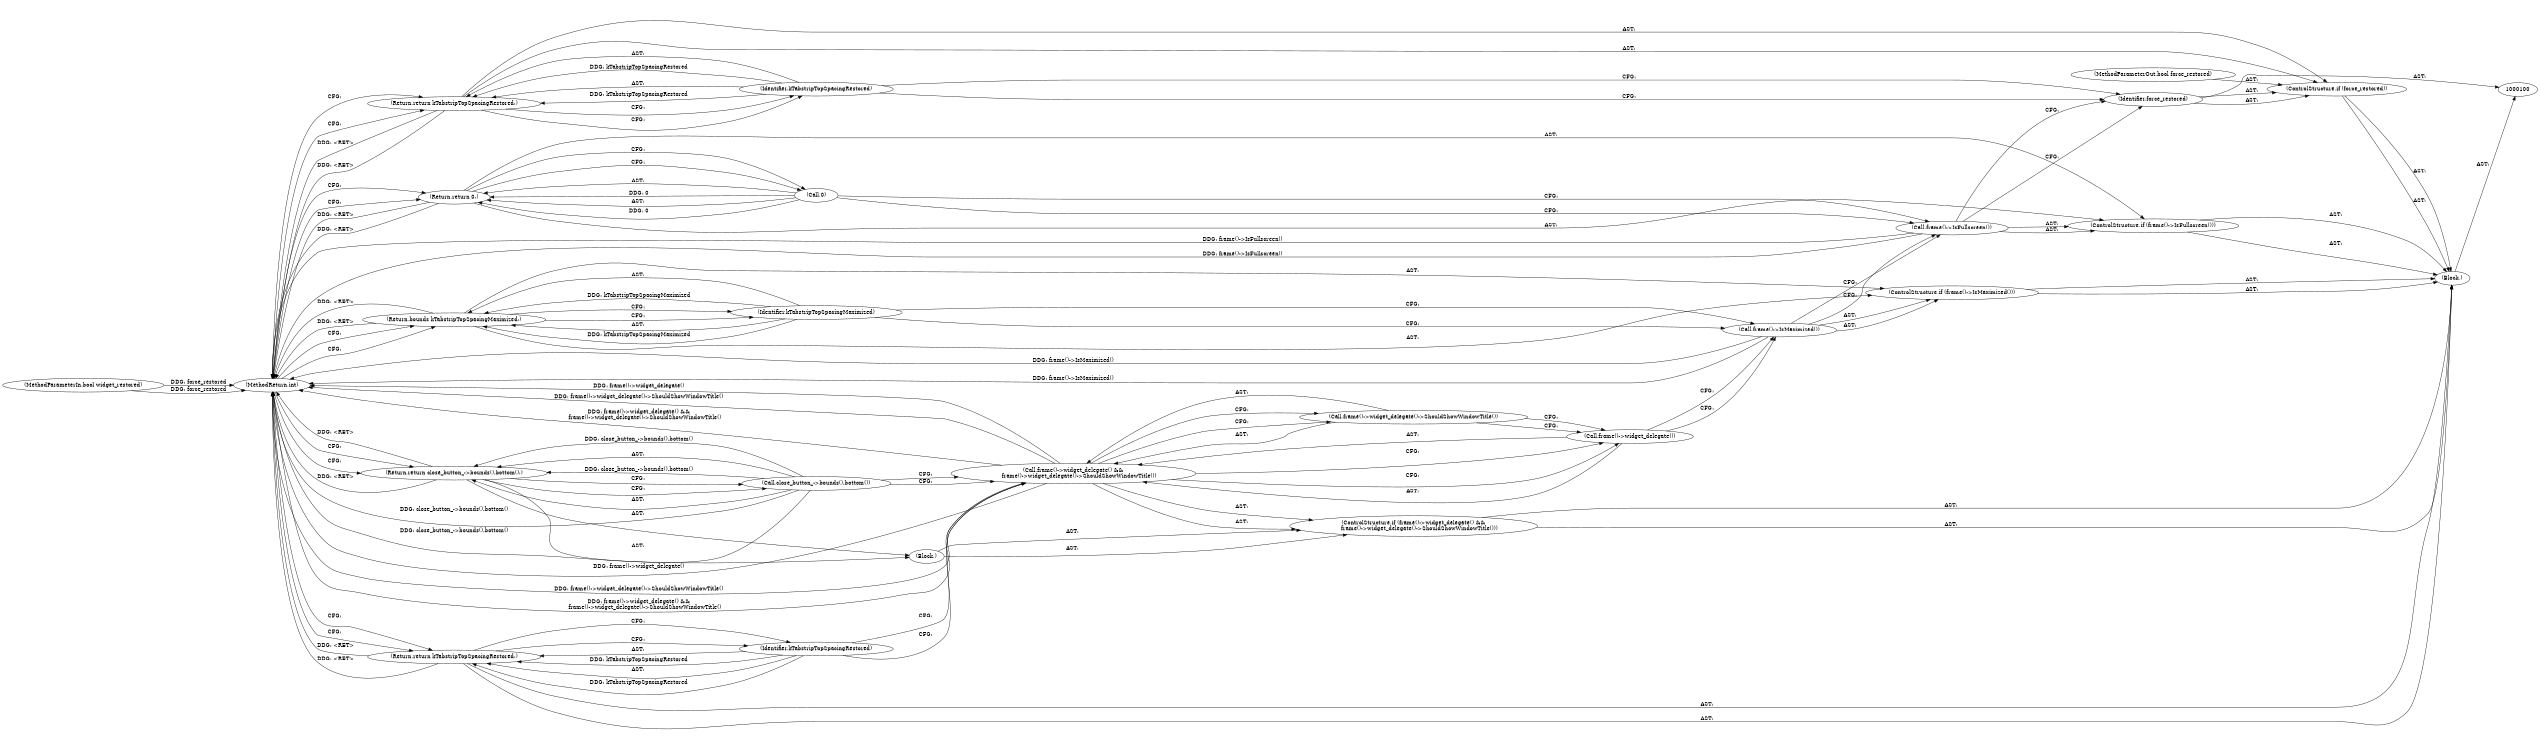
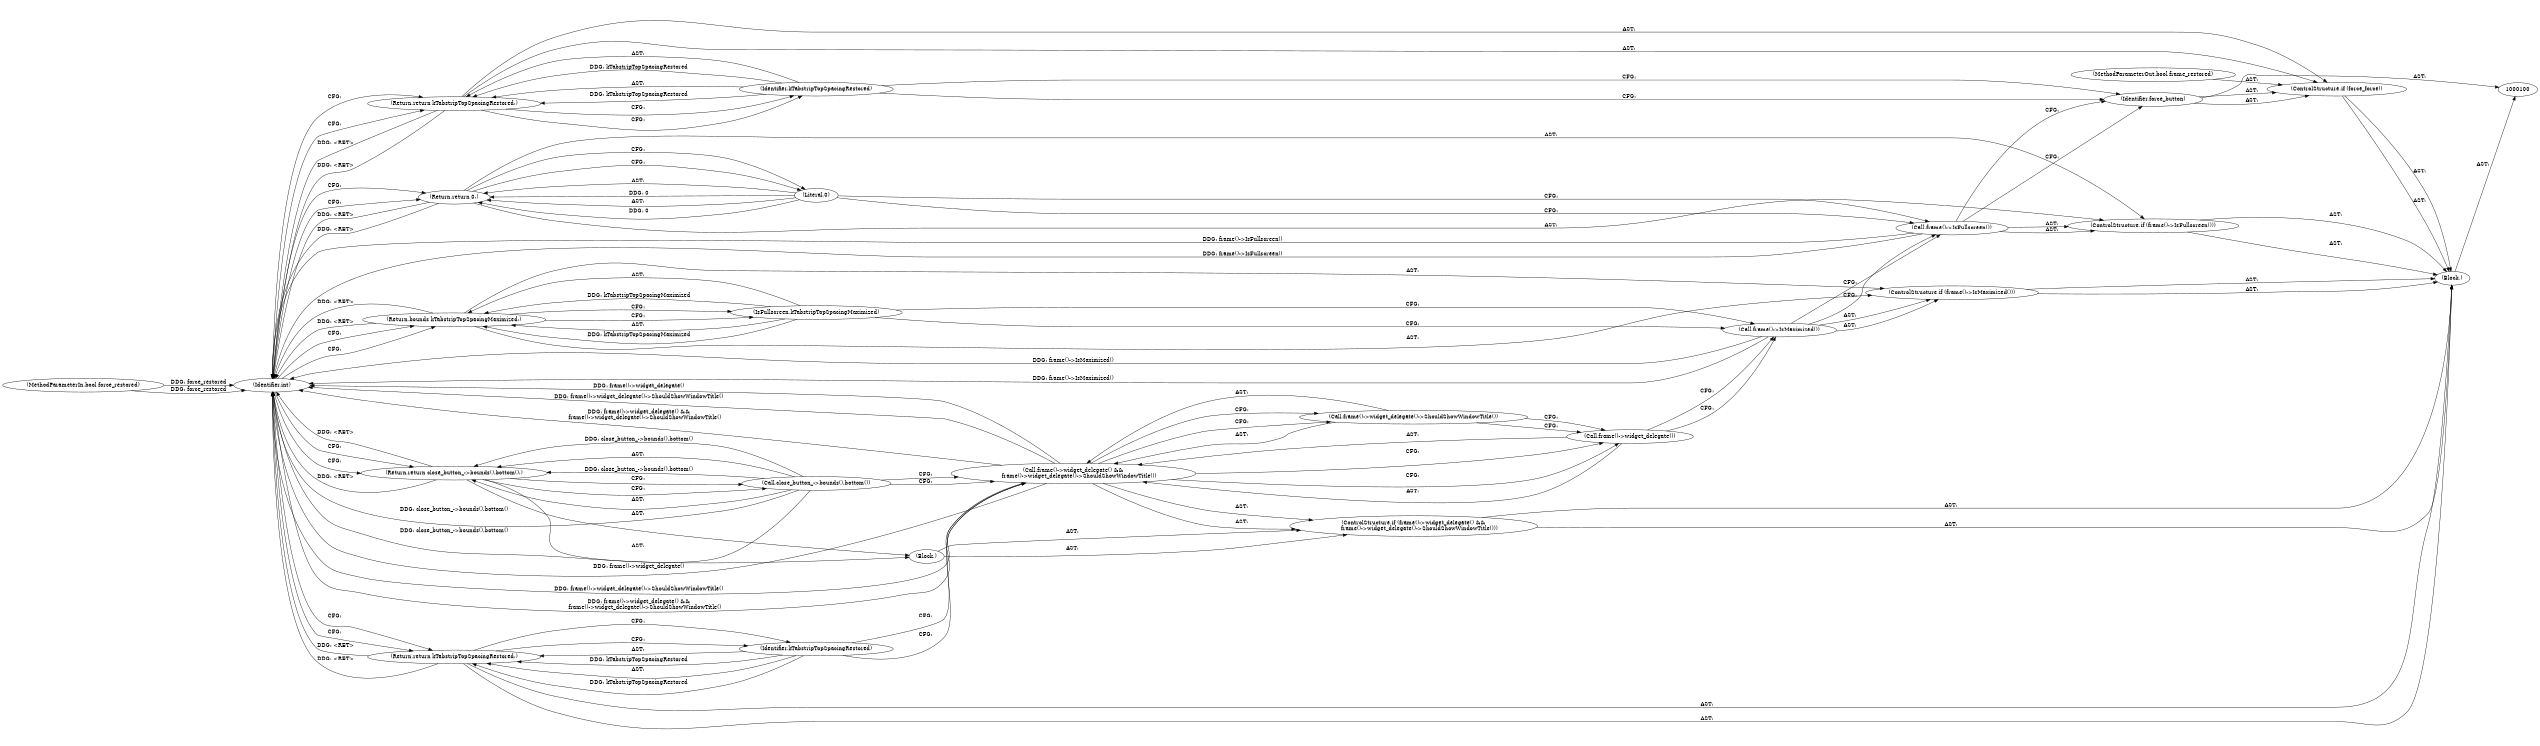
node "(MethodParameterOut,bool force_restored)": label "(MethodParameterOut,bool force_restored)" -> "(MethodParameterOut,bool frame_restored)"
node "(ControlStructure,if (force_restored))": label "(ControlStructure,if (force_restored))" -> "(ControlStructure,if (force_force))"
node "(Identifier,force_restored)": label "(Identifier,force_restored)" -> "(Identifier,force_button)"
node "(Call,0)": label "(Call,0)" -> "(Literal,0)"
node "(Identifier,kTabstripTopSpacingMaximized)": label "(Identifier,kTabstripTopSpacingMaximized)" -> "(IsFullscreen,kTabstripTopSpacingMaximized)"
node "(MethodParameterIn,bool widget_restored)": label "(MethodParameterIn,bool widget_restored)" -> "(MethodParameterIn,bool force_restored)"
node "(MethodReturn,int)": label "(MethodReturn,int)" -> "(Identifier,int)"
